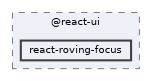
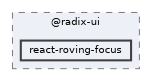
cluster "@react-ui": label "@react-ui" -> "@radix-ui"
